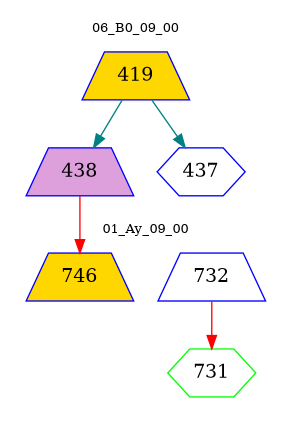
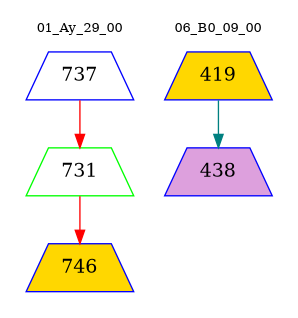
node "437": removed
edge "438" -> "746": now "731" -> "746"
cluster "01_Ay_09_00": label "01_Ay_09_00" -> "01_Ay_29_00"
node "732": label "732" -> "737"
node "731": shape hexagon -> trapezium
